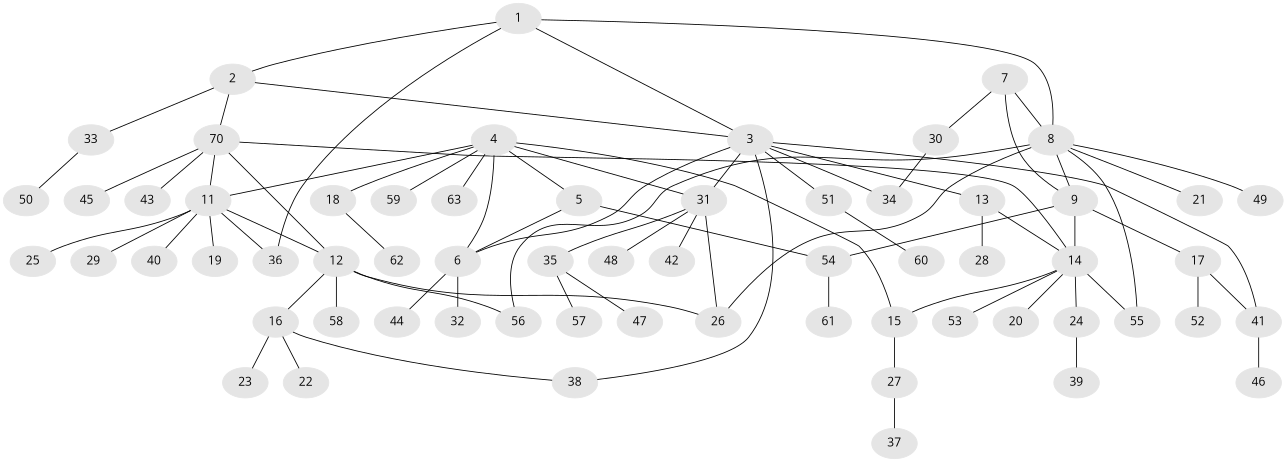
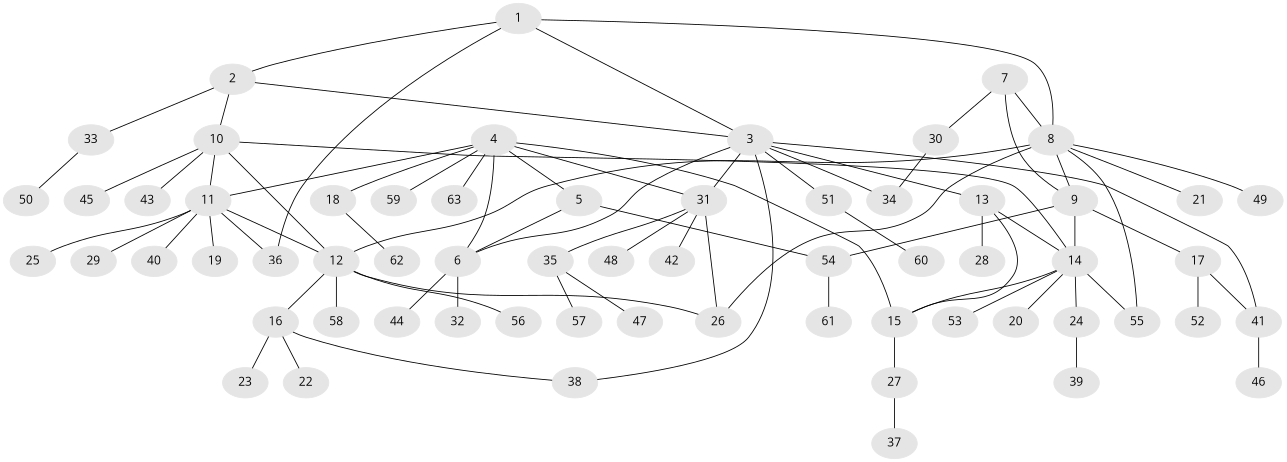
node "70": label "70" -> "10"
edge "8" -- "56": now "8" -- "12"
edge "13" -- "15": added
